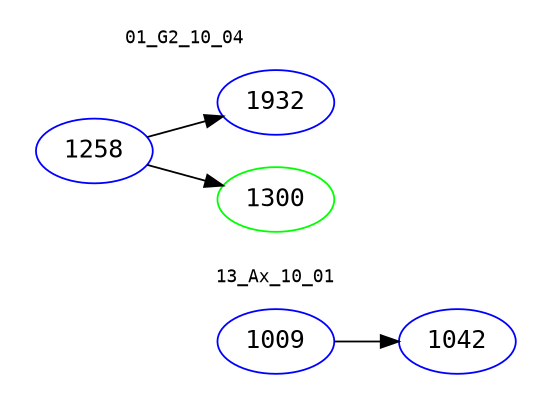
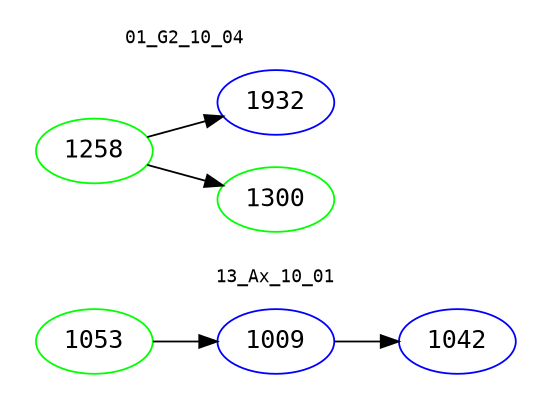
node "1258": color blue -> green
node "1053": added
